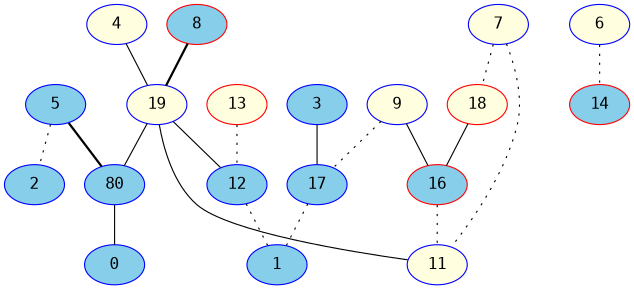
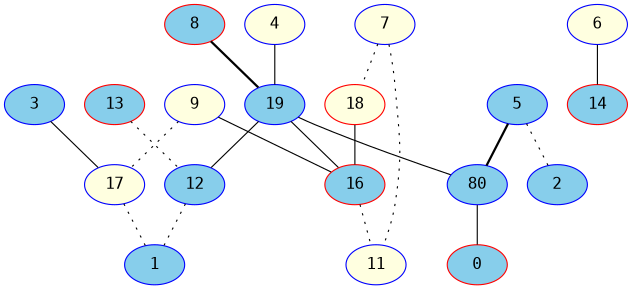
edge "6" -- "14": style dotted -> solid
node "19": fillcolor lightyellow -> skyblue
node "13": fillcolor lightyellow -> skyblue
node "17": fillcolor skyblue -> lightyellow
edge "19" -- "11": now "19" -- "16"
node "0": color blue -> red
